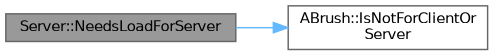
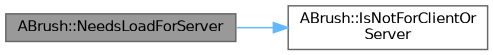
node "Server::NeedsLoadForServer": label "Server::NeedsLoadForServer" -> "ABrush::NeedsLoadForServer"
